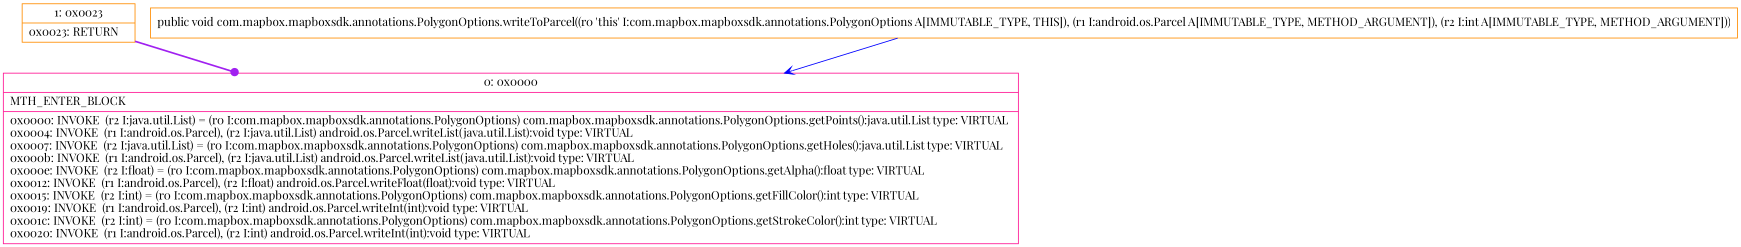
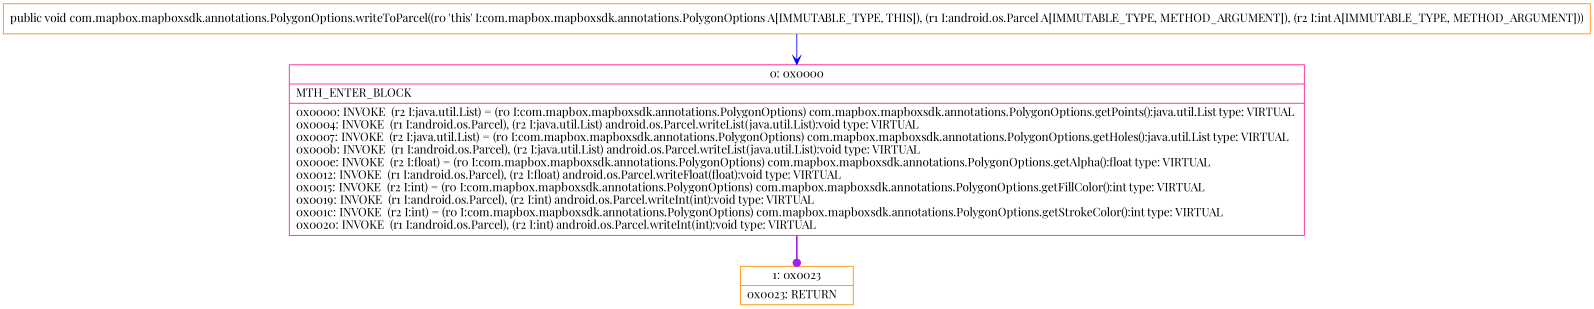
edge "1: 0x0023" -> "0: 0x0000": reversed
